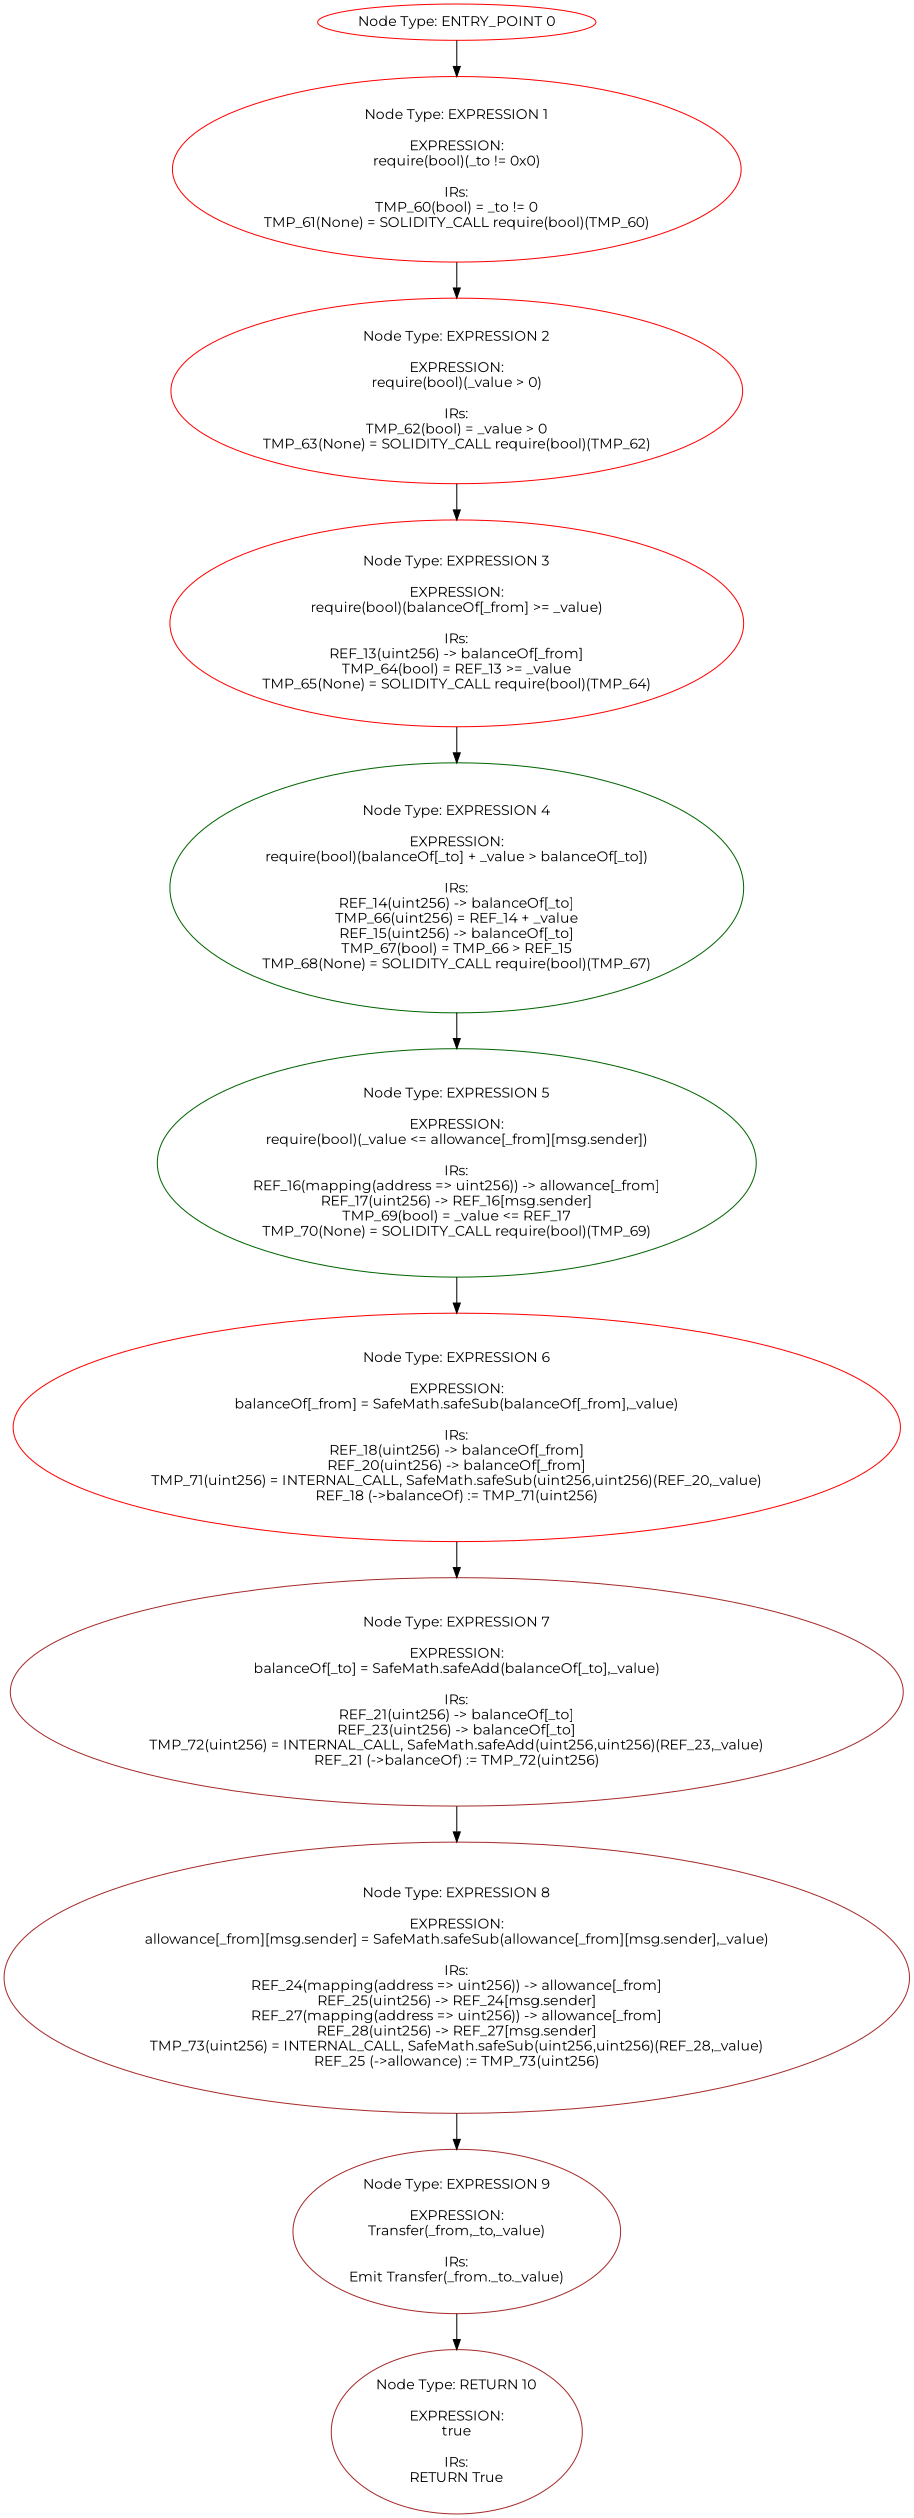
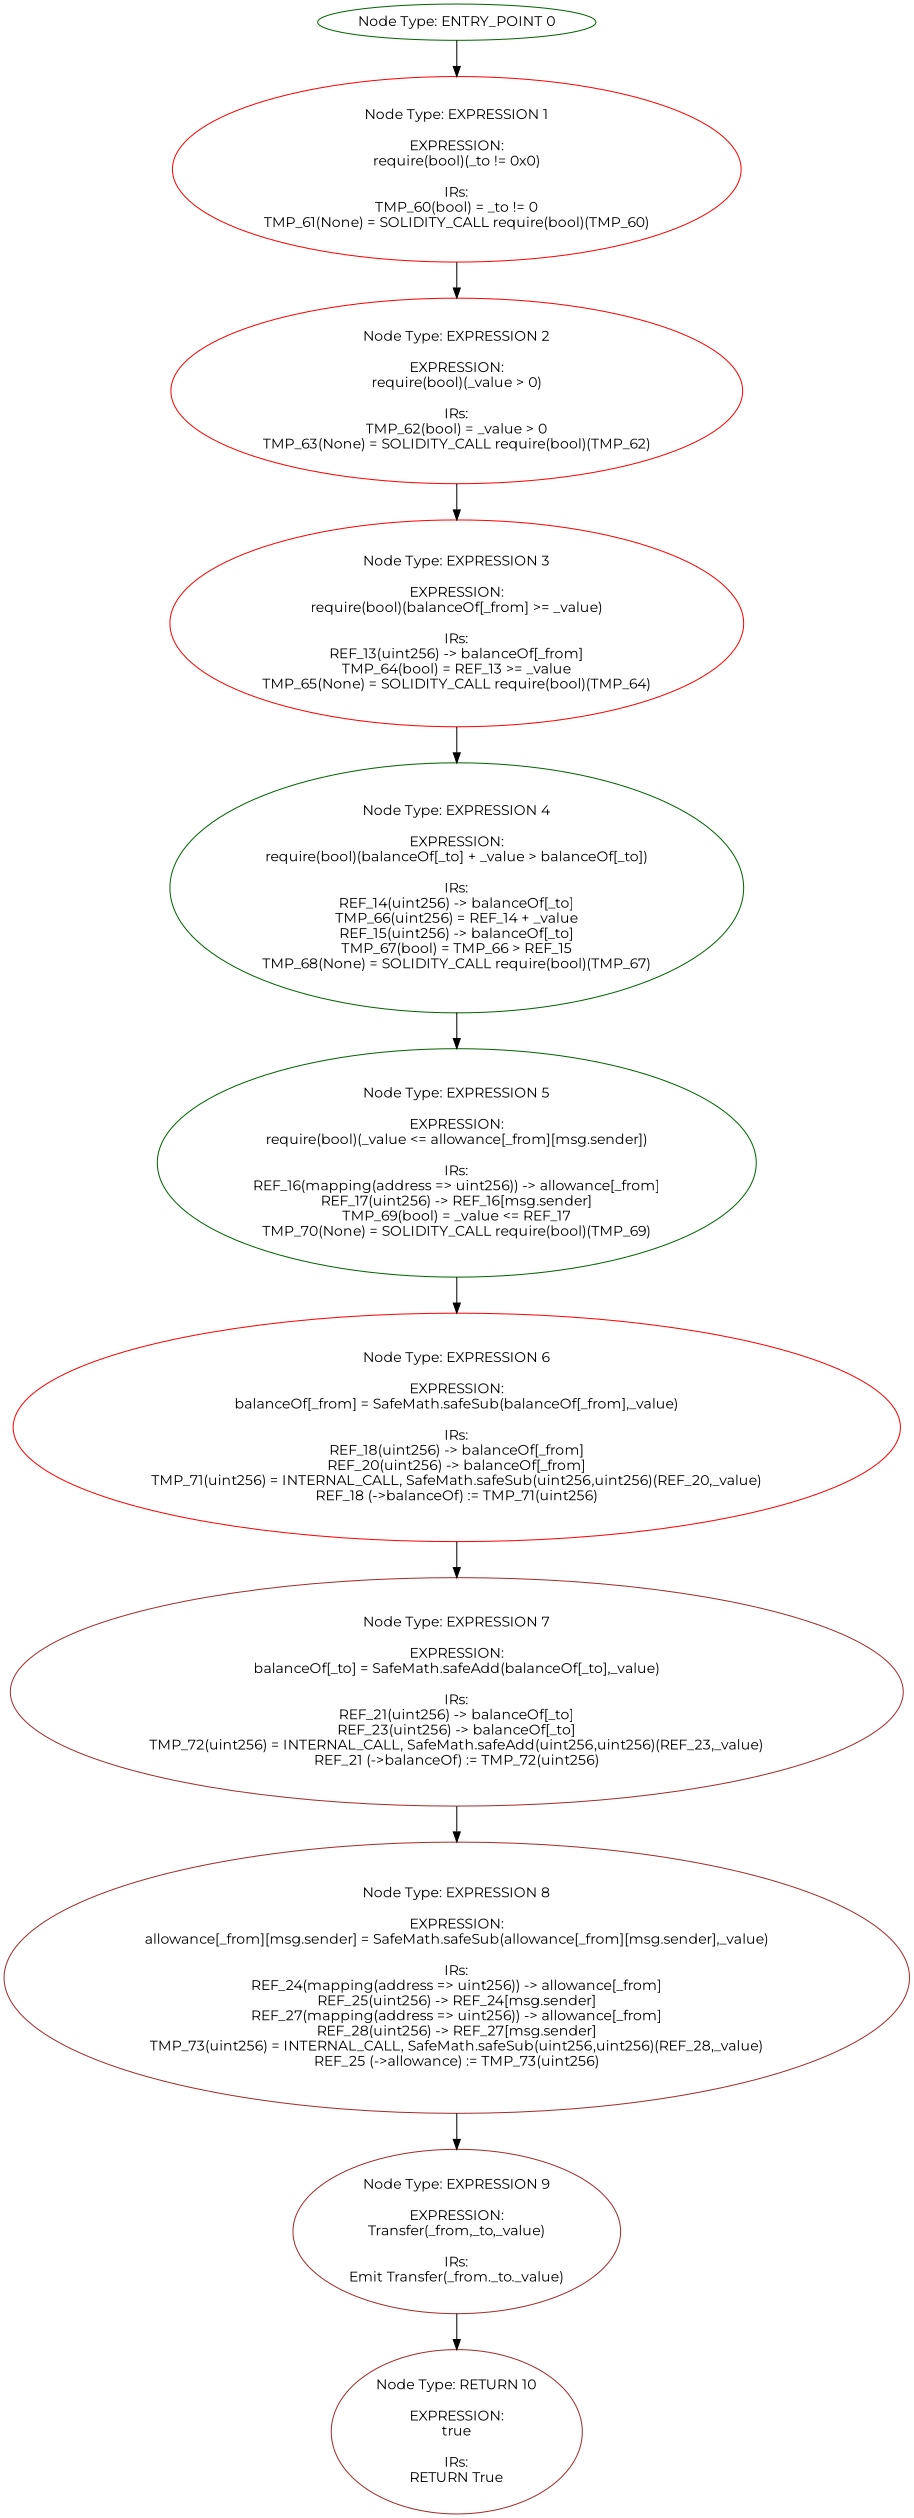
node "Node Type: ENTRY_POINT 0": color red -> darkgreen
